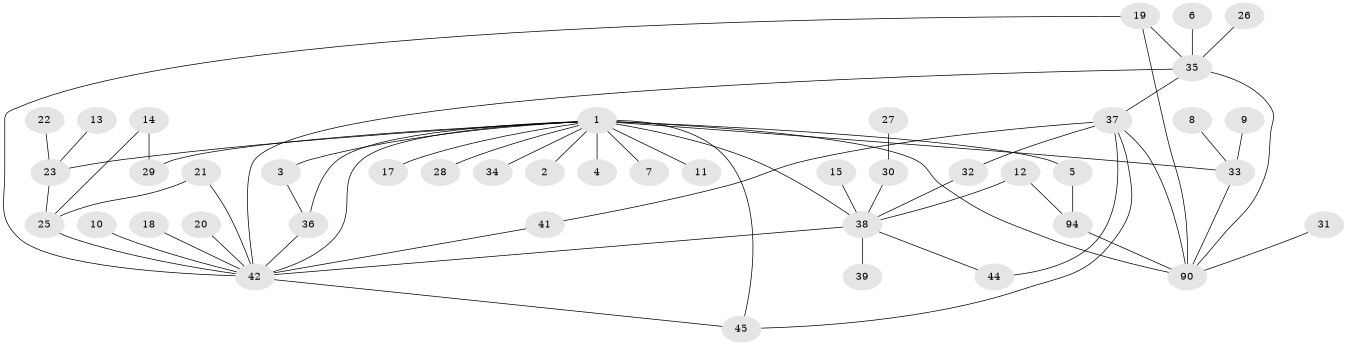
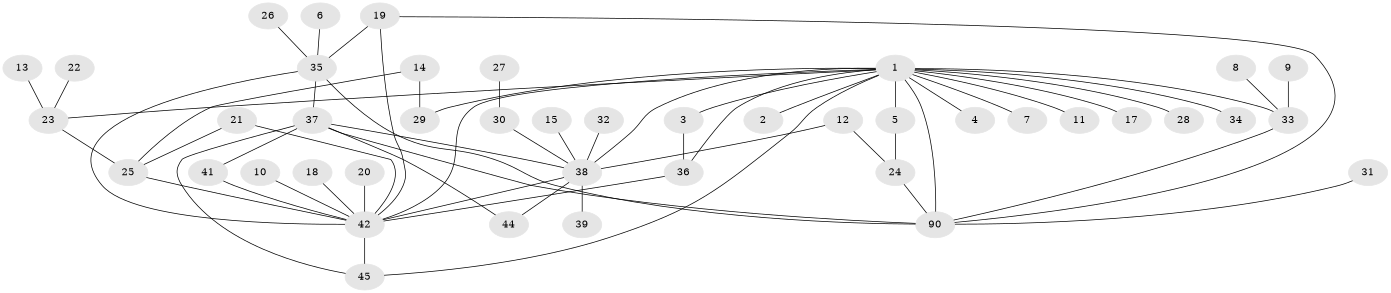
edge "37" -- "32": now "37" -- "38"
node "94": label "94" -> "24"
